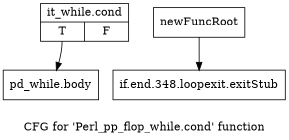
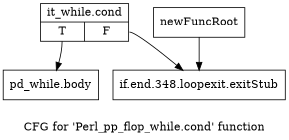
edge "it_while.cond" -> "if.end.348.loopexit.exitStub": added
